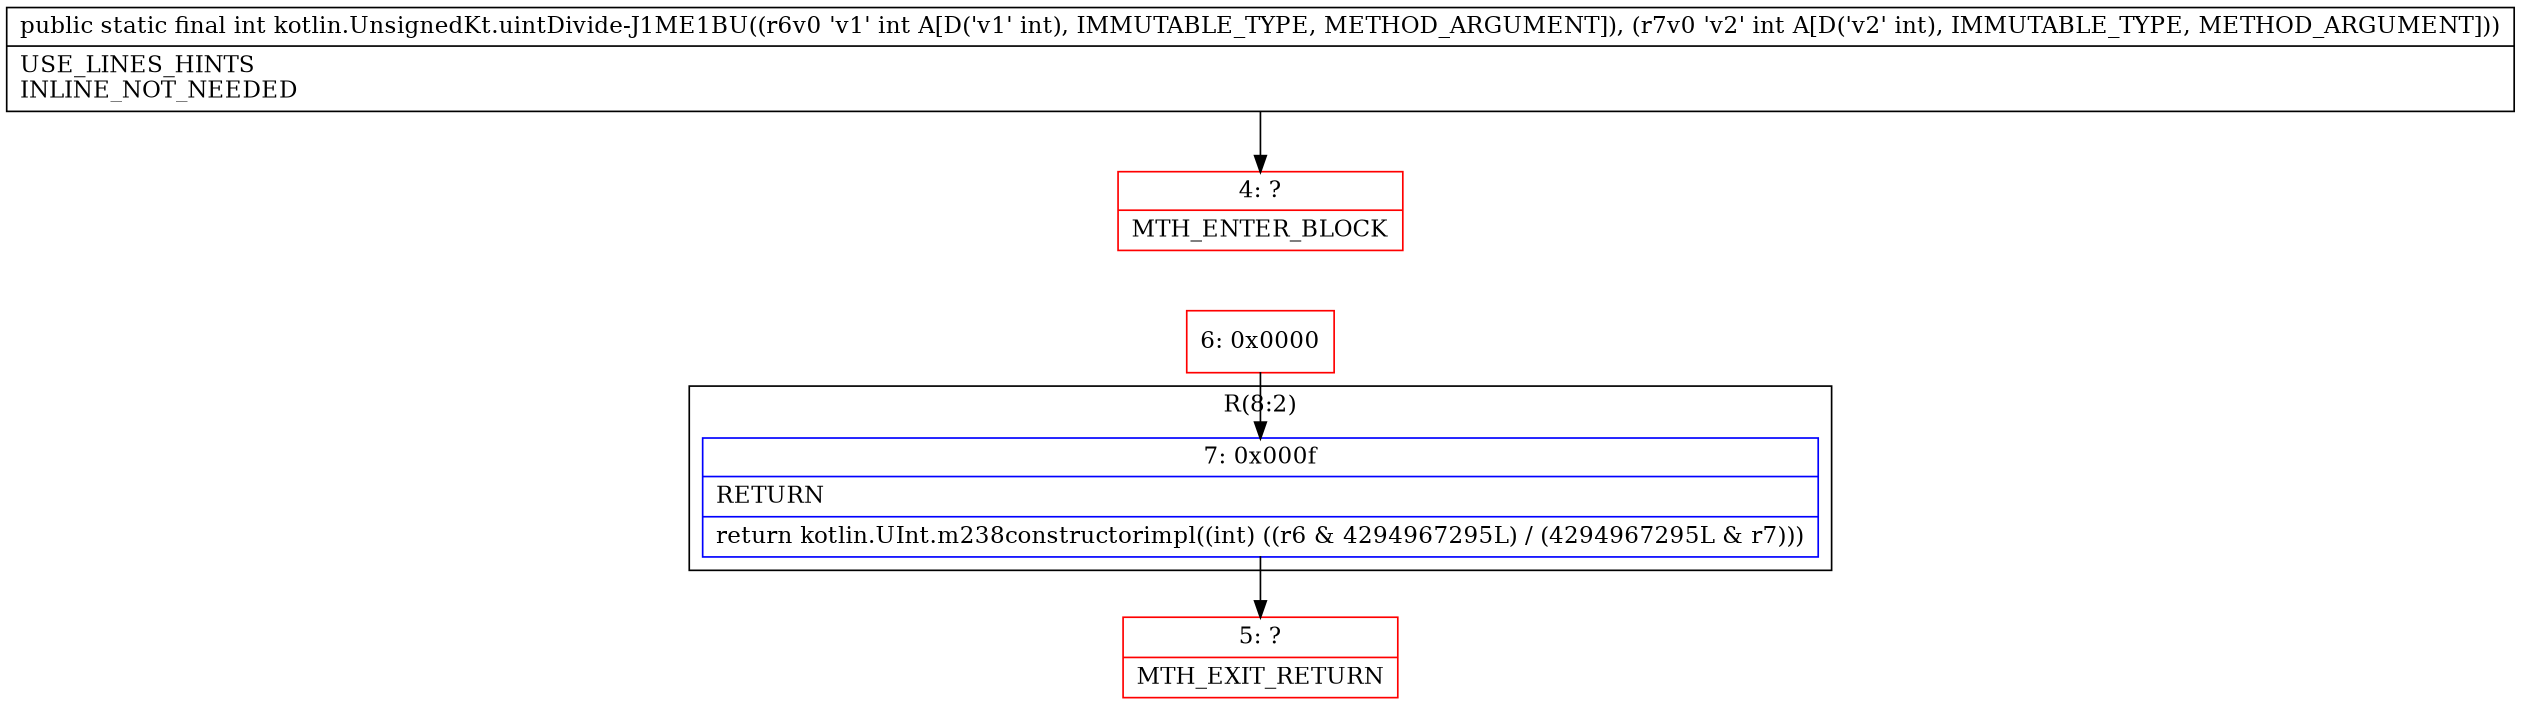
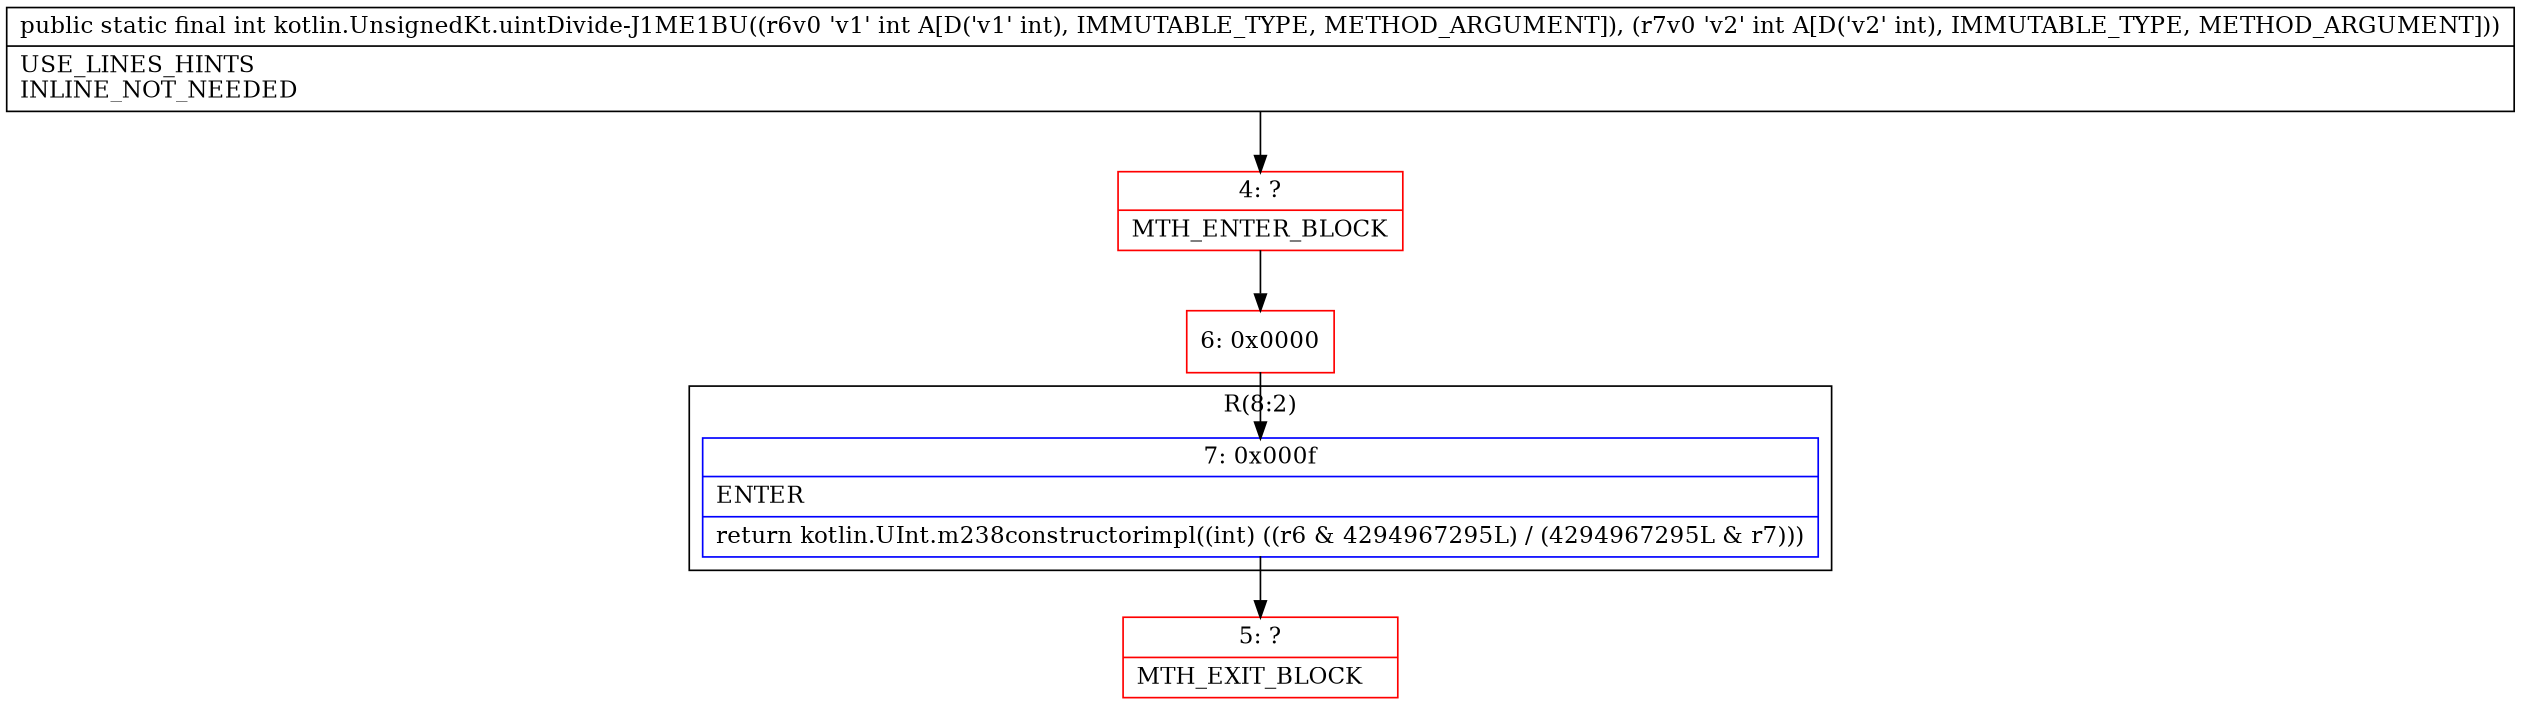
edge "4: ?" -> "6: 0x0000": added
node "7: 0x000f": text "RETURN" -> "ENTER"
node "5: ?": text "MTH_EXIT_RETURN" -> "MTH_EXIT_BLOCK"
